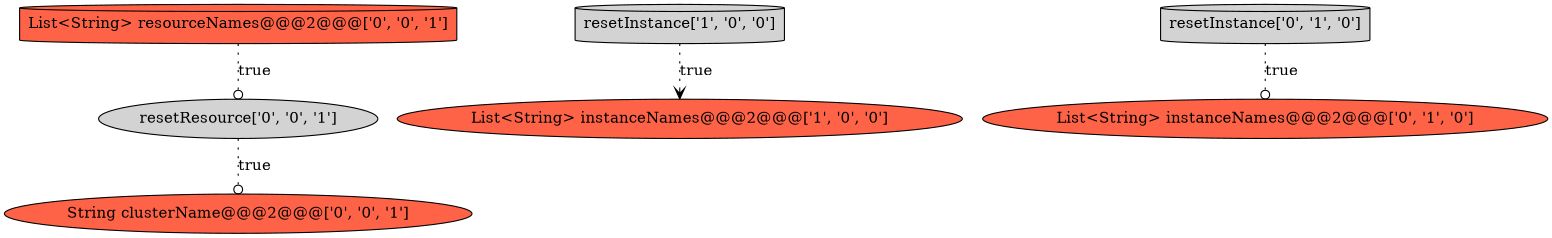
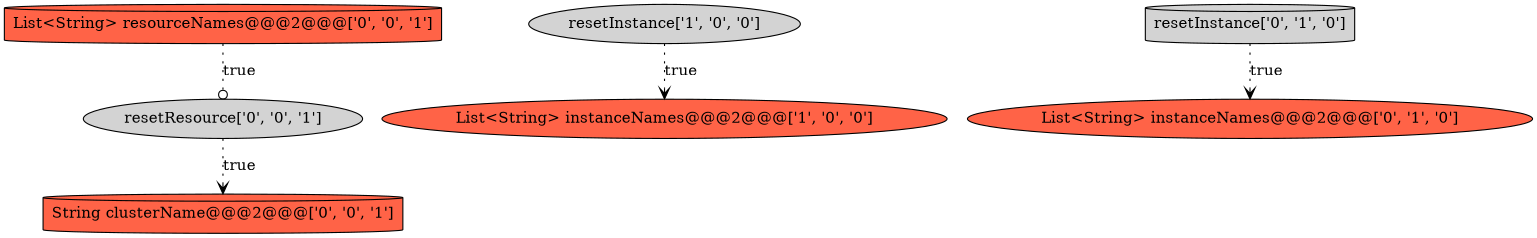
node "resetInstance['1', '0', '0']": shape cylinder -> ellipse
edge "resetInstance['0', '1', '0']" -> "List<String> instanceNames@@@2@@@['0', '1', '0']": arrowhead odot -> vee
edge "resetResource['0', '0', '1']" -> "String clusterName@@@2@@@['0', '0', '1']": arrowhead odot -> vee
node "String clusterName@@@2@@@['0', '0', '1']": shape ellipse -> cylinder
